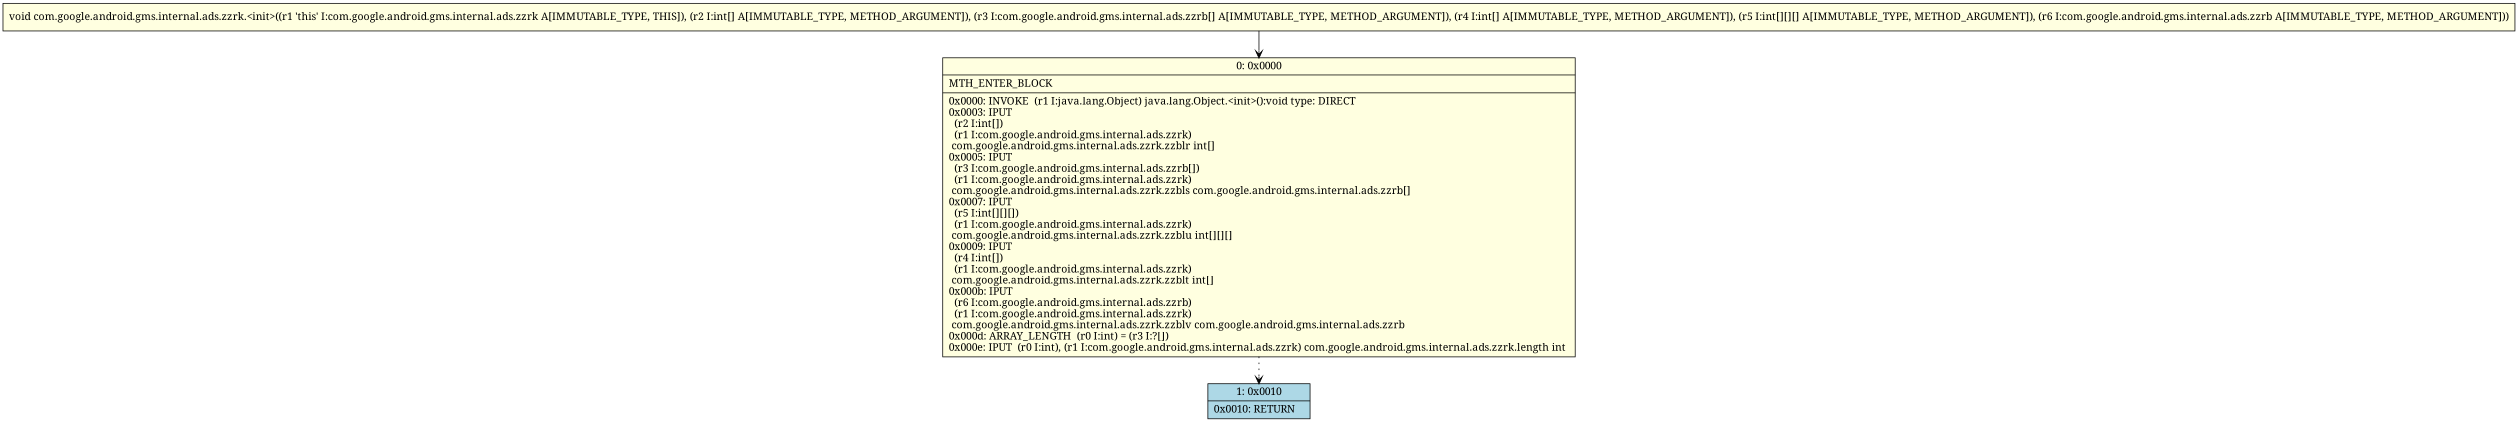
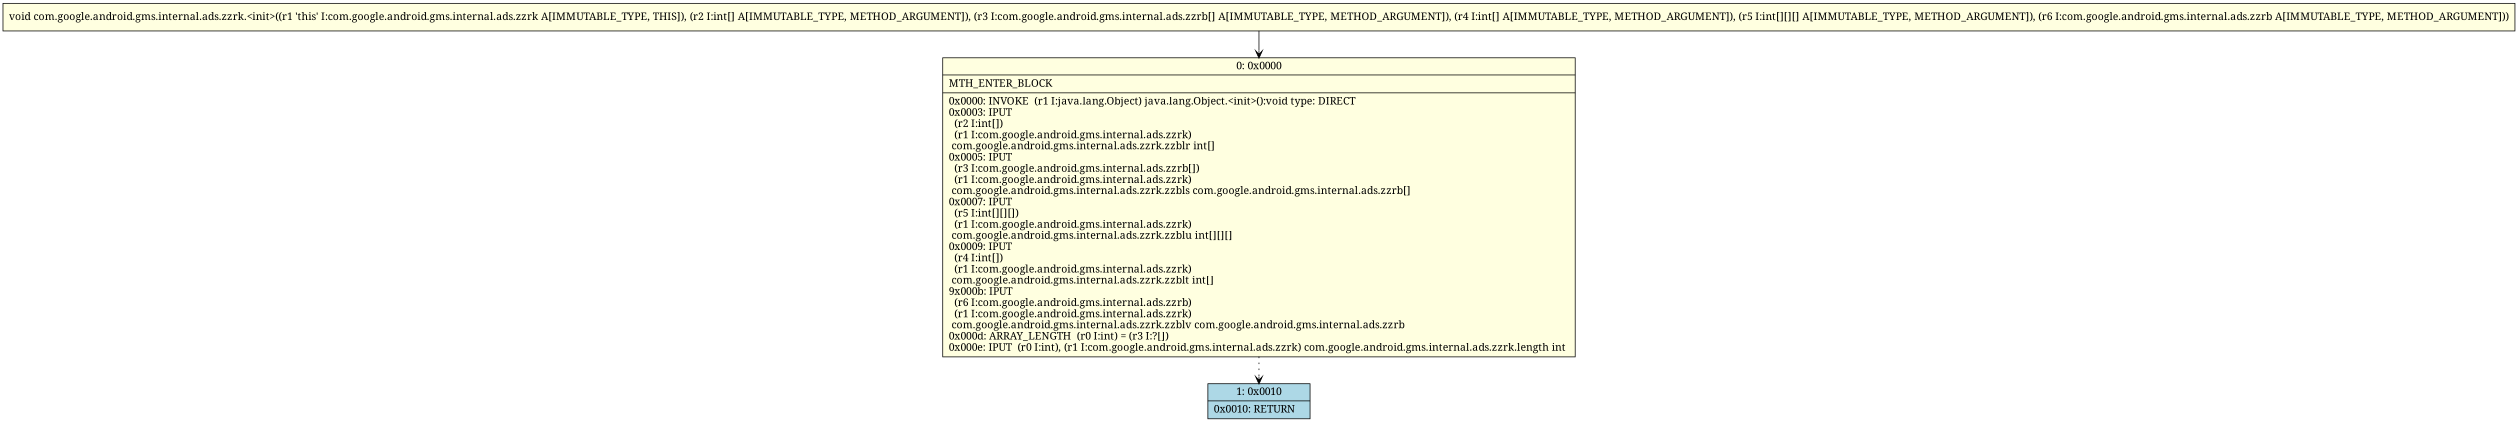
node "0: 0x0000": text "0x000b: IPUT" -> "9x000b: IPUT"
